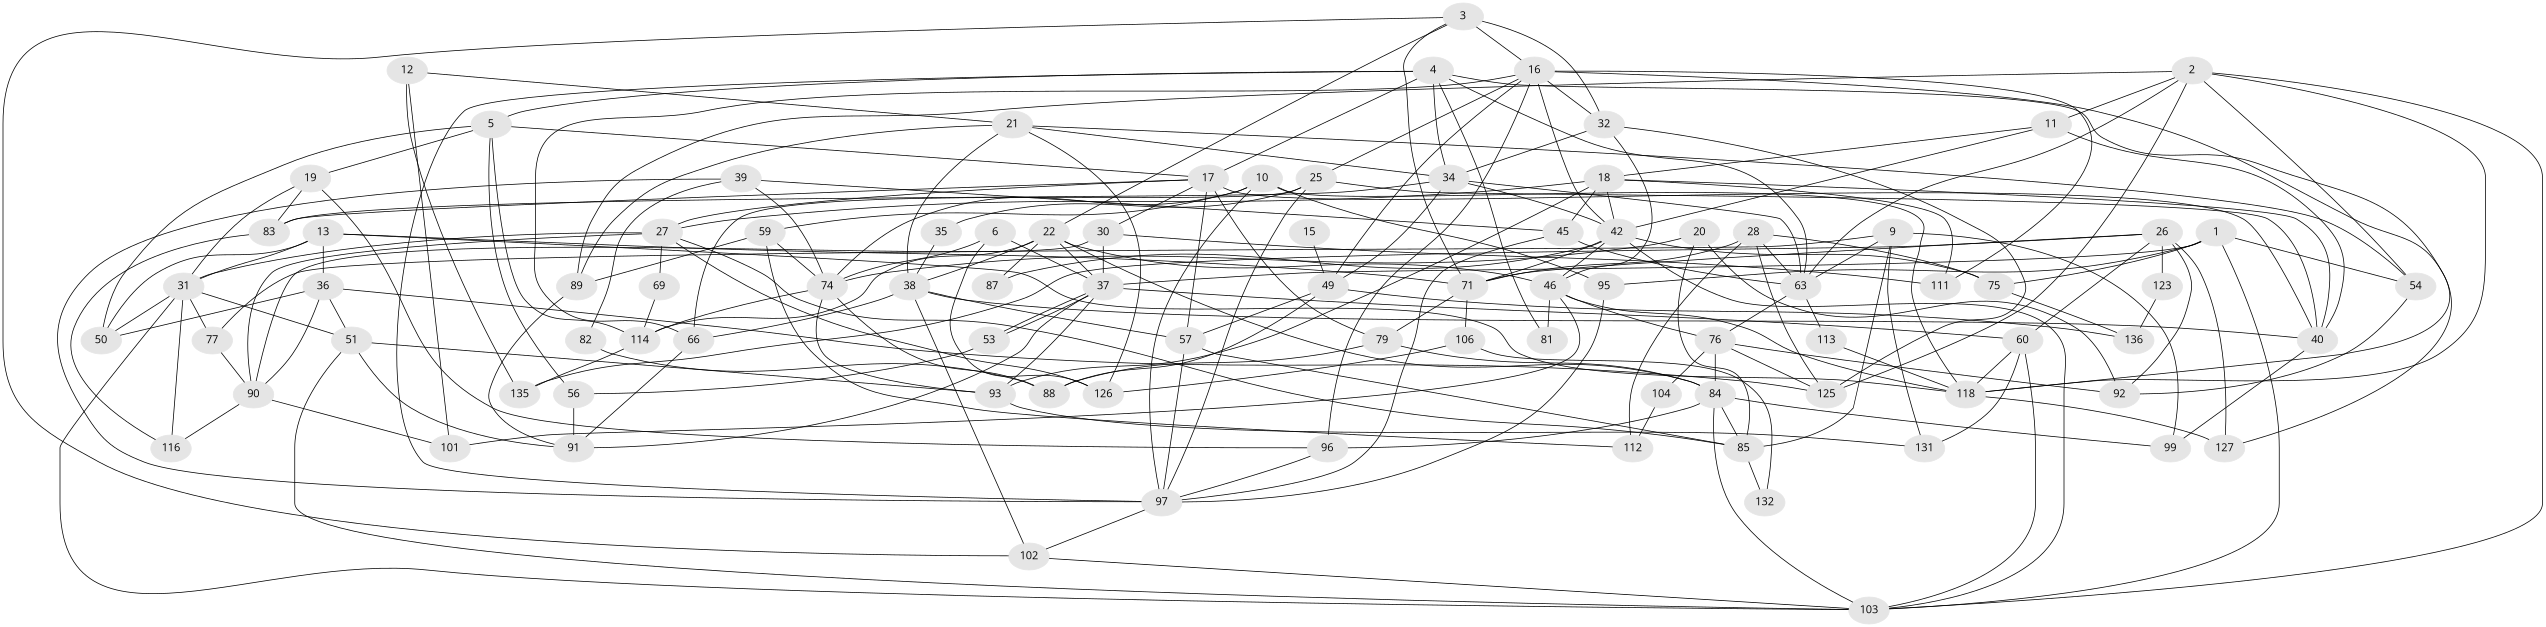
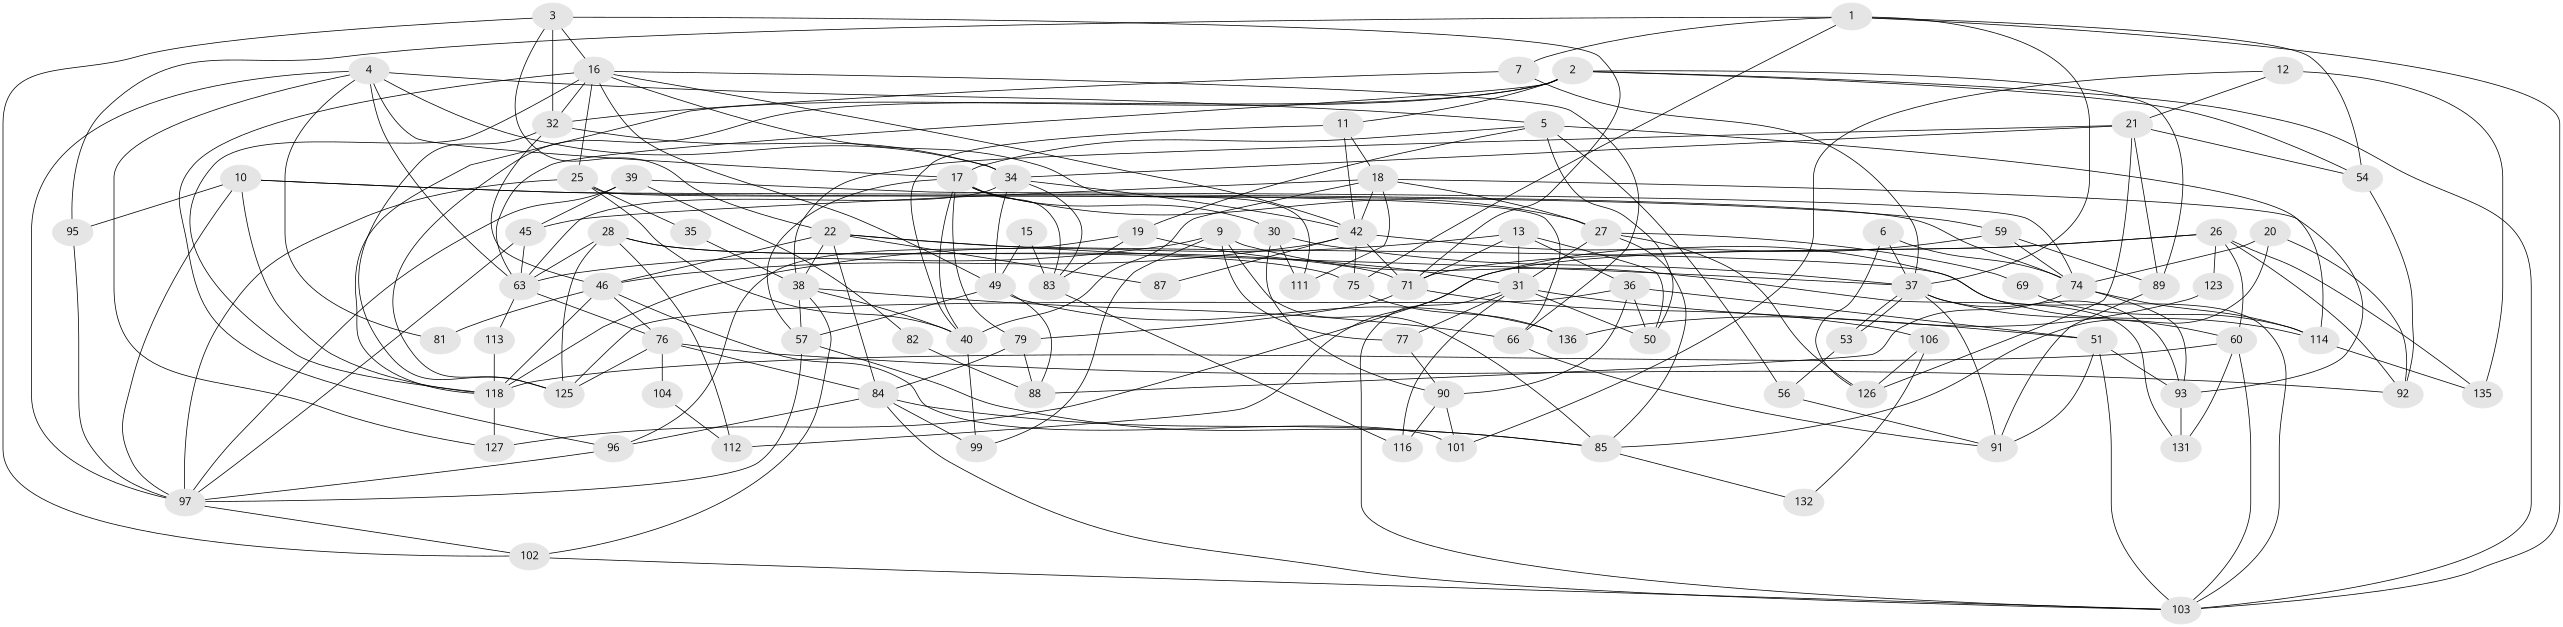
node "7": added
edge "27" -- "90": removed
edge "15" -- "83": added
